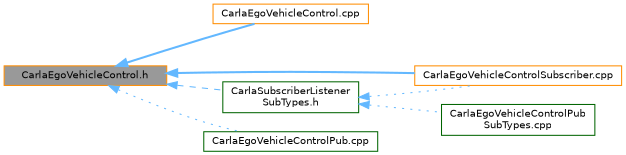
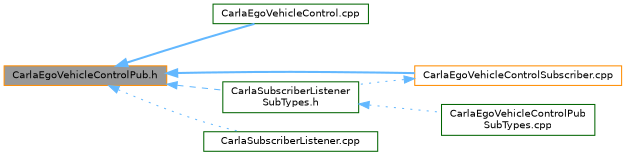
node "CarlaEgoVehicleControl.cpp": color darkorange -> darkgreen
node "CarlaEgoVehicleControl.h": label "CarlaEgoVehicleControl.h" -> "CarlaEgoVehicleControlPub.h"
edge "CarlaEgoVehicleControlSubscriber.cpp" -> "CarlaSubscriberListener SubTypes.h": reversed
node "CarlaEgoVehicleControlPub.cpp": label "CarlaEgoVehicleControlPub.cpp" -> "CarlaSubscriberListener.cpp"
